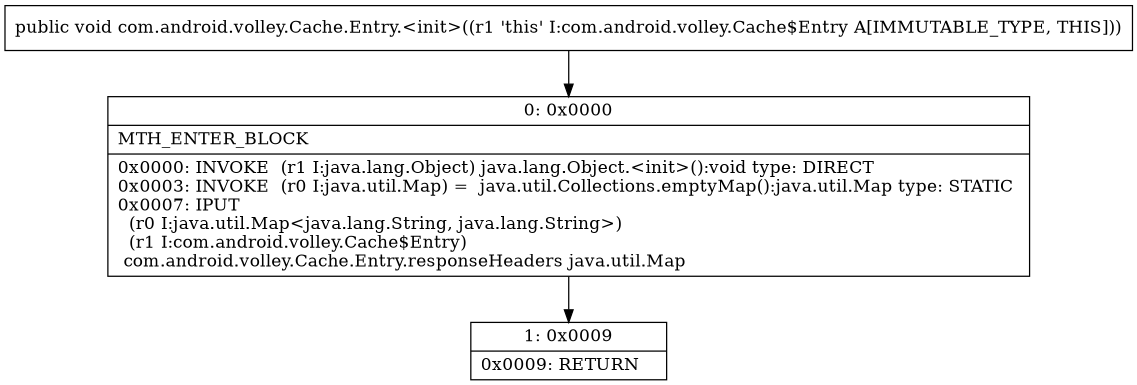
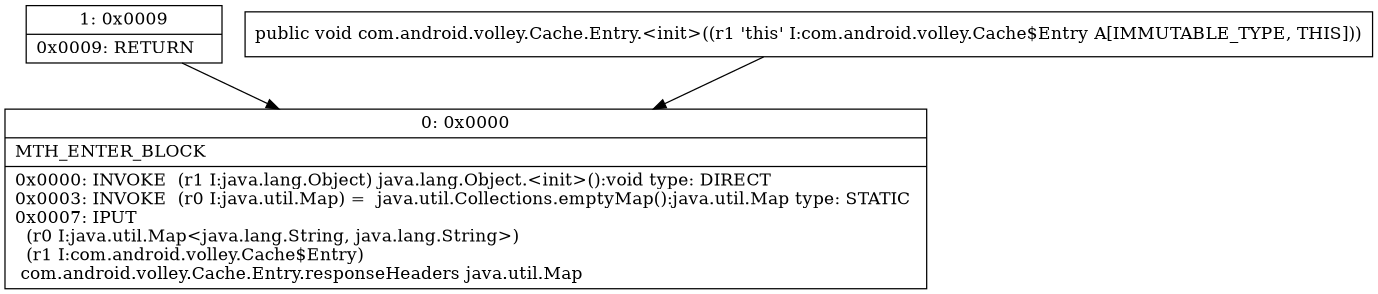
edge "0: 0x0000" -> "1: 0x0009": reversed
